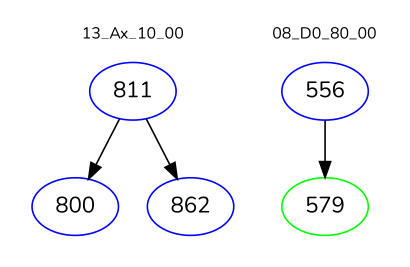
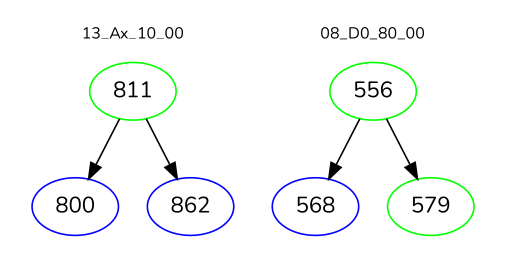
node "811": color blue -> green
node "556": color blue -> green
node "568": added
